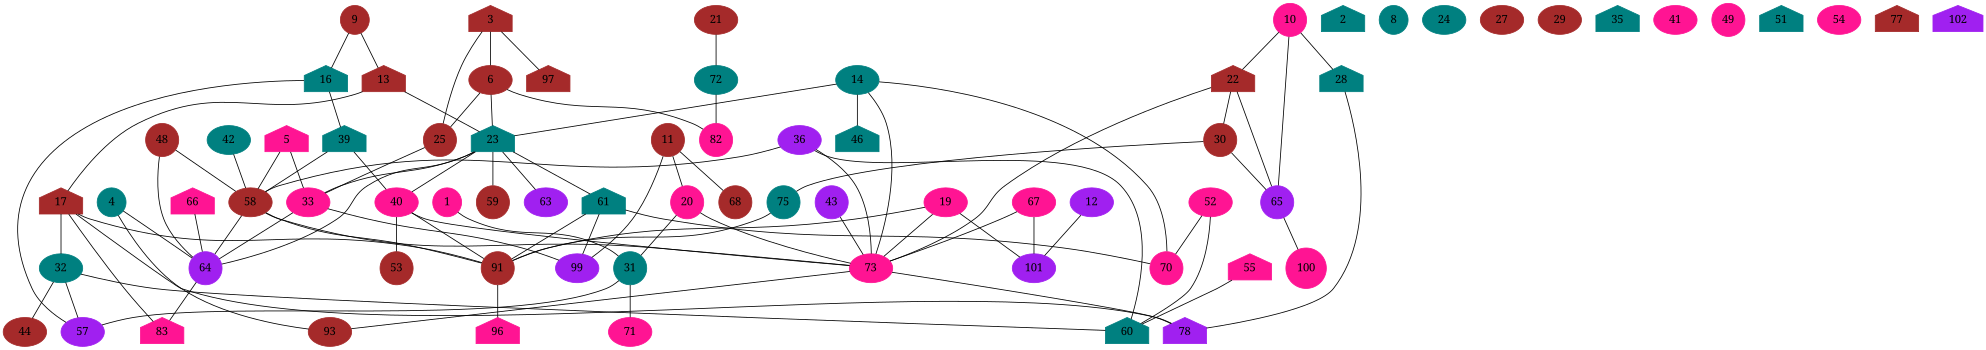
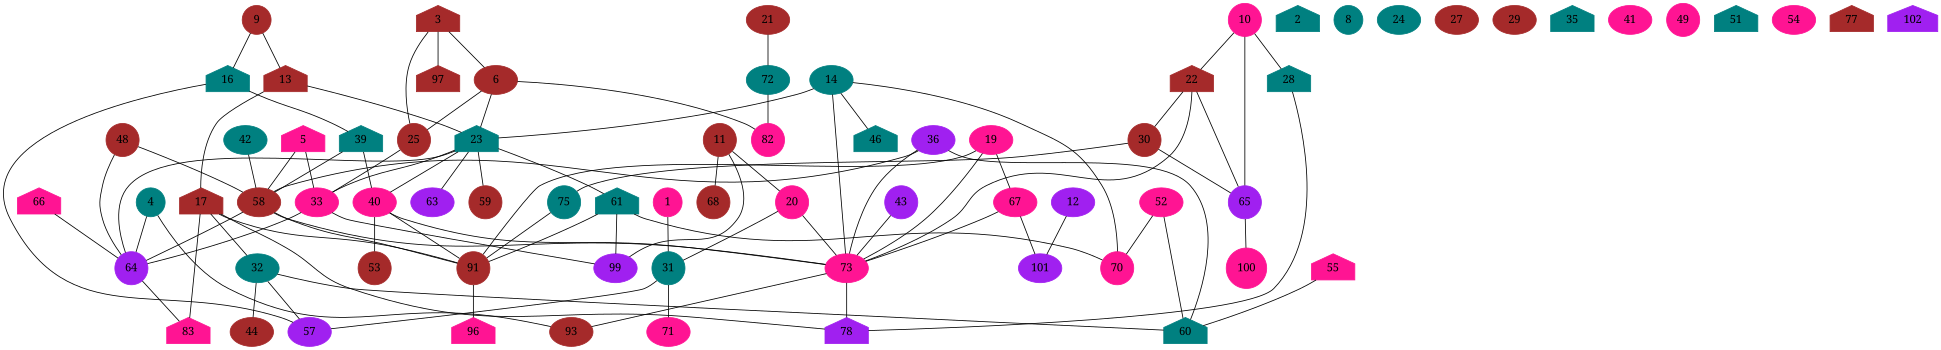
edge "19" -- "101": now "19" -- "67"
